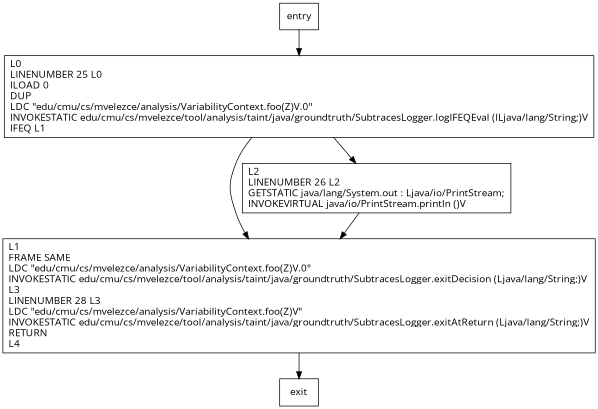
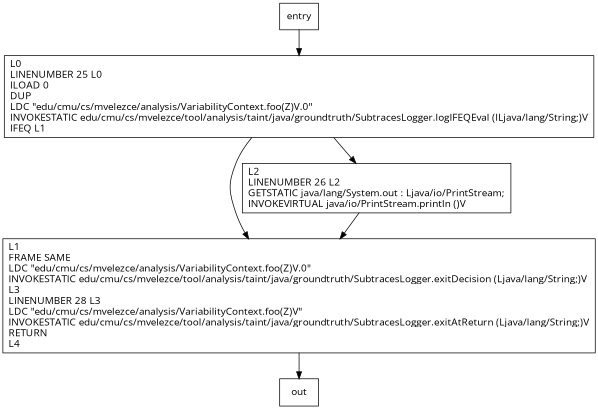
node "exit": label "exit" -> "out"
